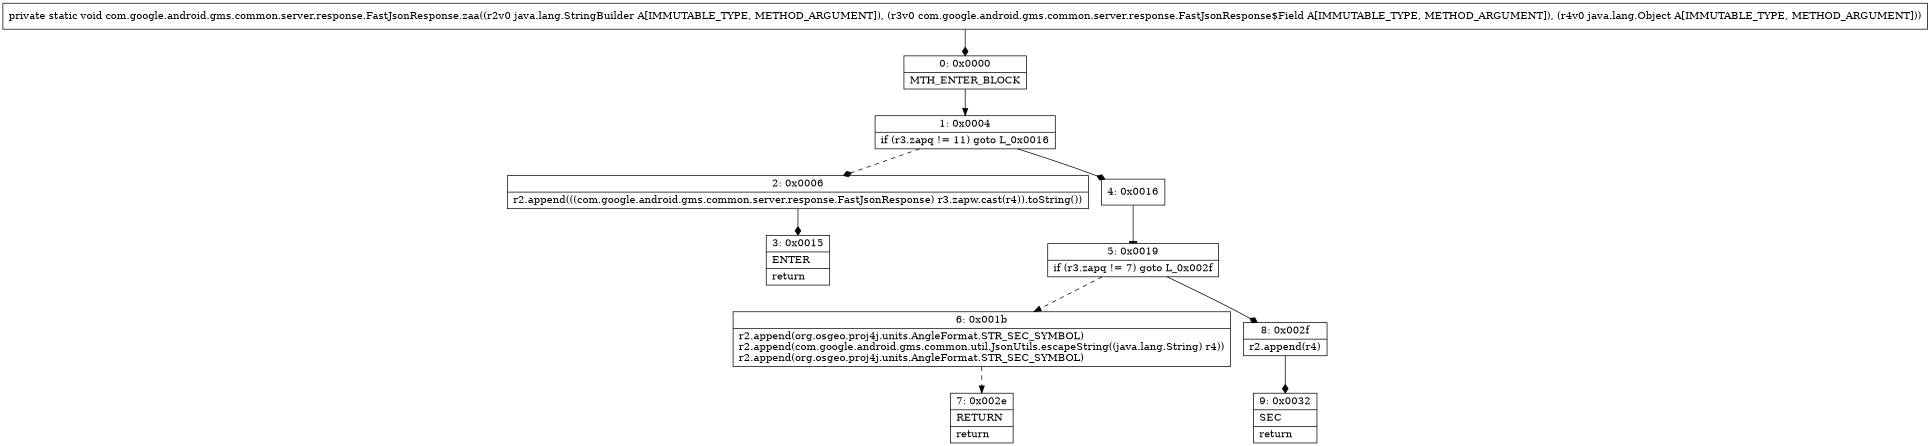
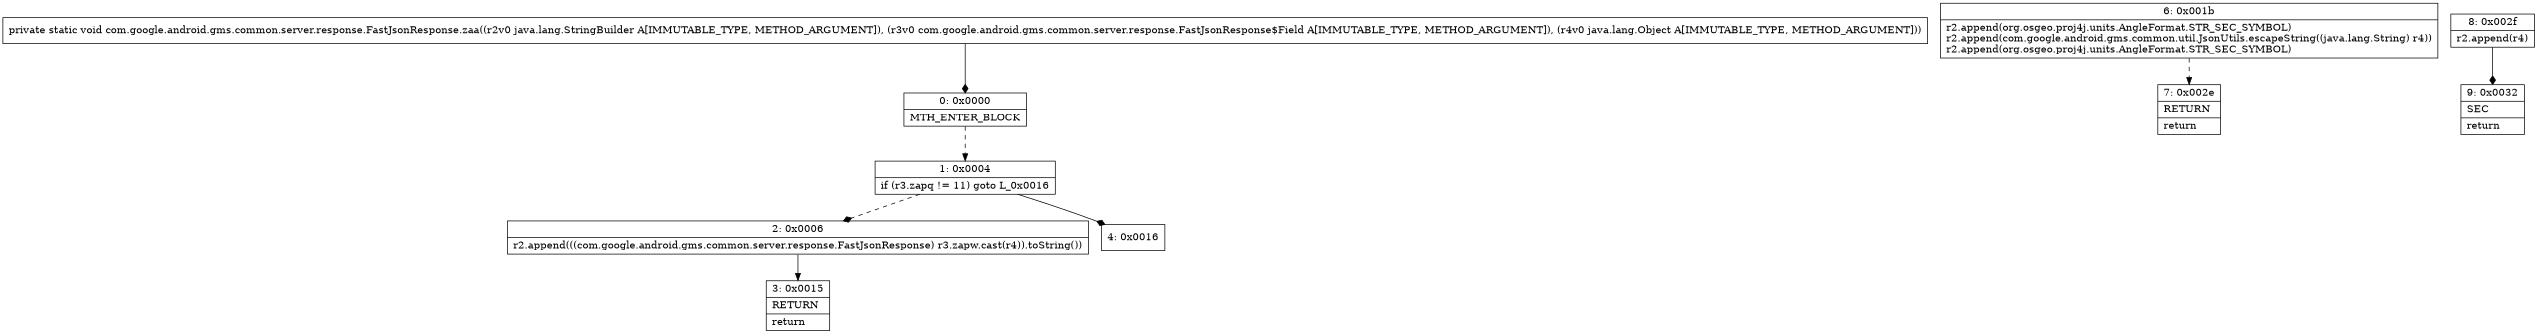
edge "0: 0x0000" -> "1: 0x0004": style solid -> dashed
edge "2: 0x0006" -> "3: 0x0015": arrowhead diamond -> normal
node "3: 0x0015": text "ENTER" -> "RETURN"
node "5: 0x0019": removed
